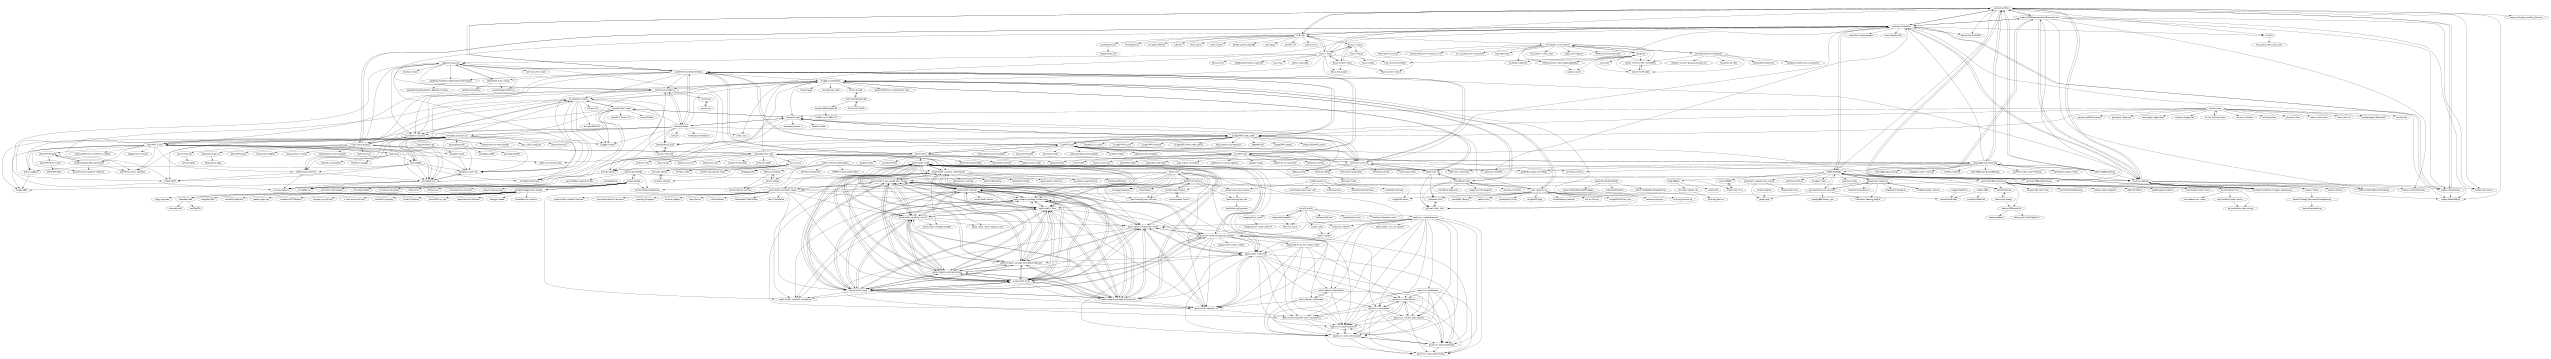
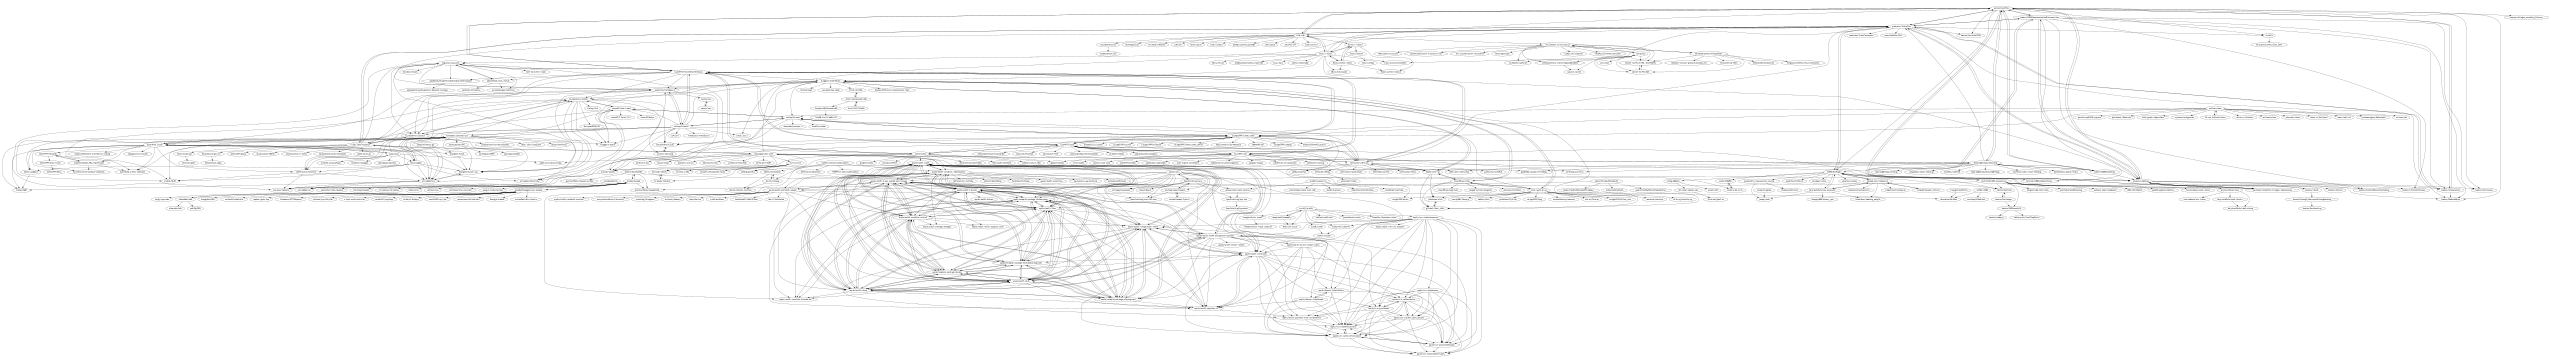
node "stillwater-sc/hpr-blas": removed
edge "powturbo/TurboPFor" -> "powturbo/TurboRLE": removed
node "moinakg/pcompress": added
